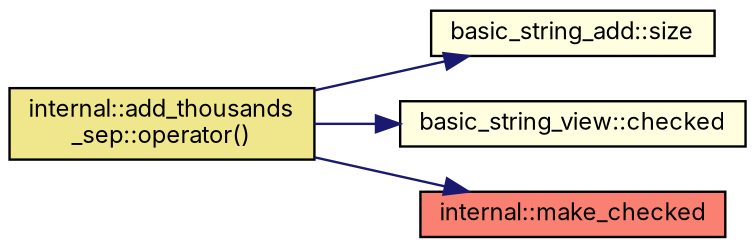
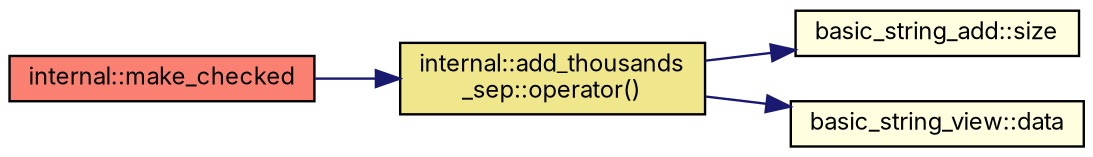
node "basic_string_view::checked": label "basic_string_view::checked" -> "basic_string_view::data"
edge "internal::add_thousands _sep::operator()" -> "internal::make_checked": reversed
